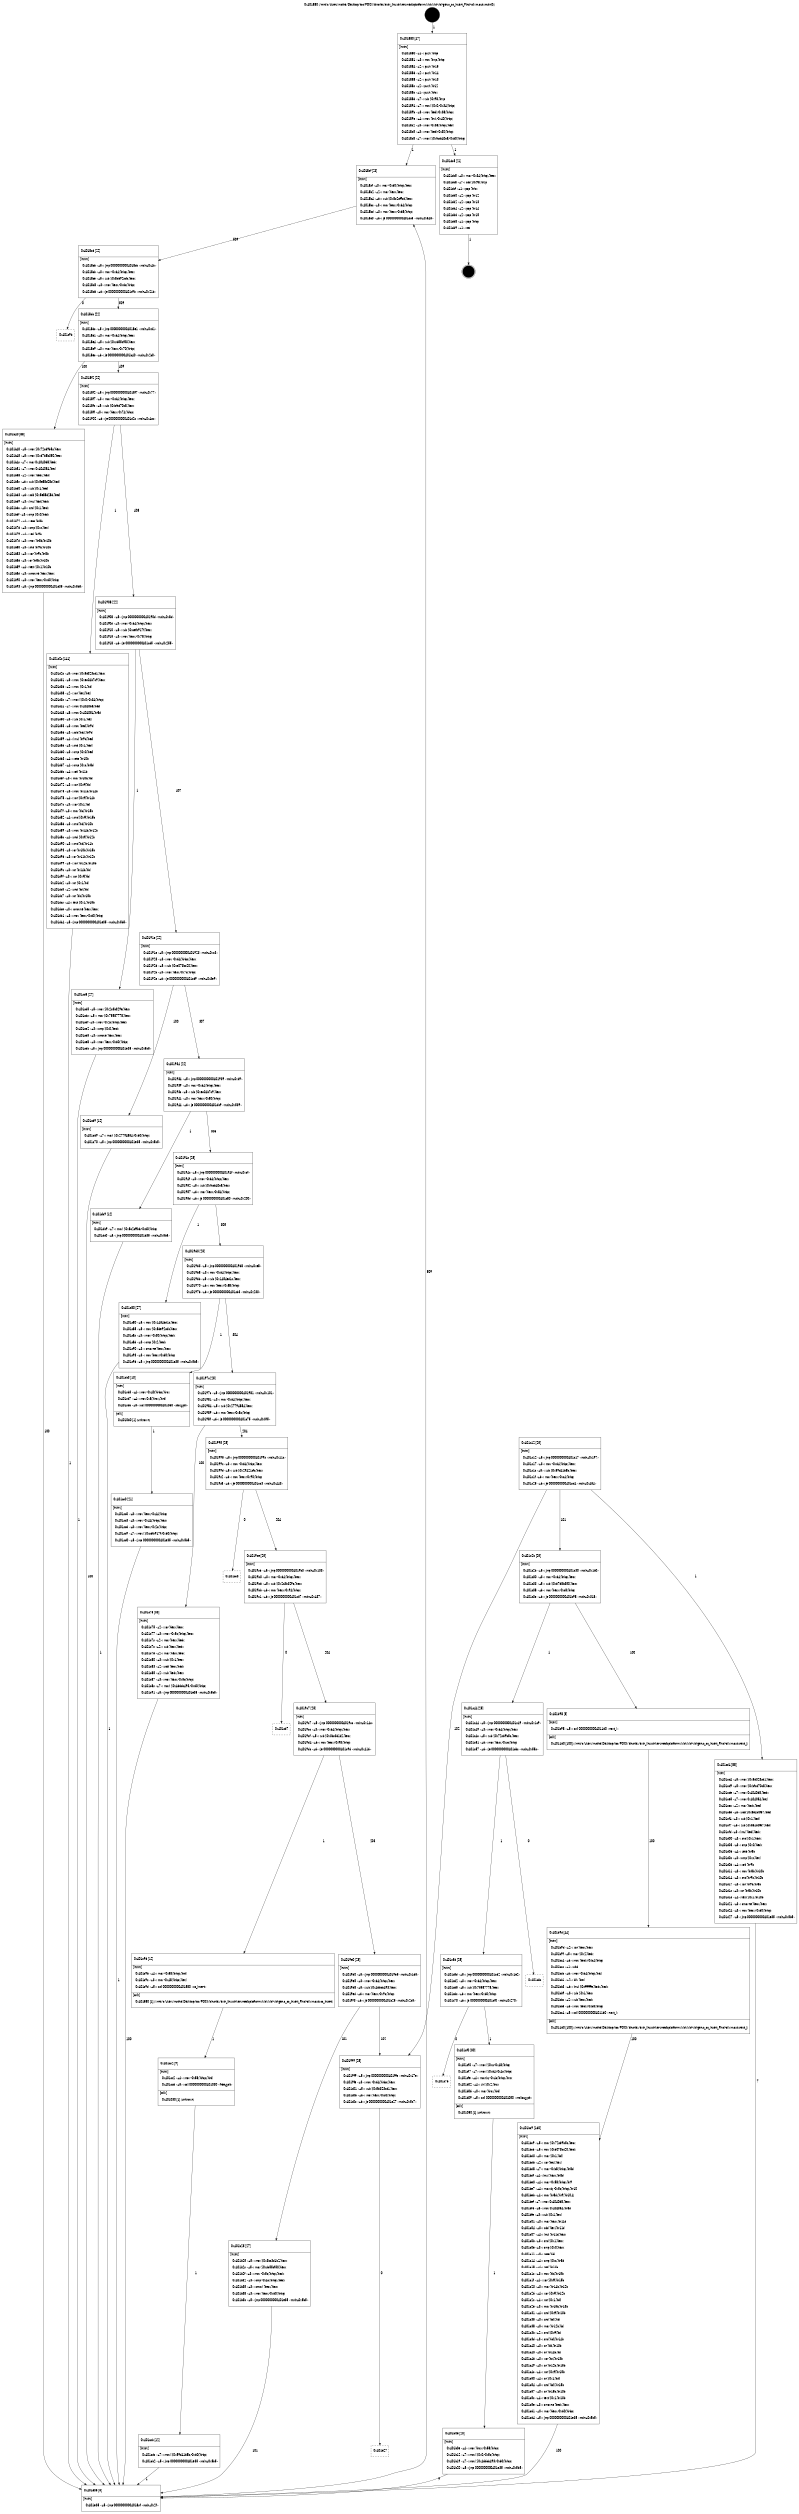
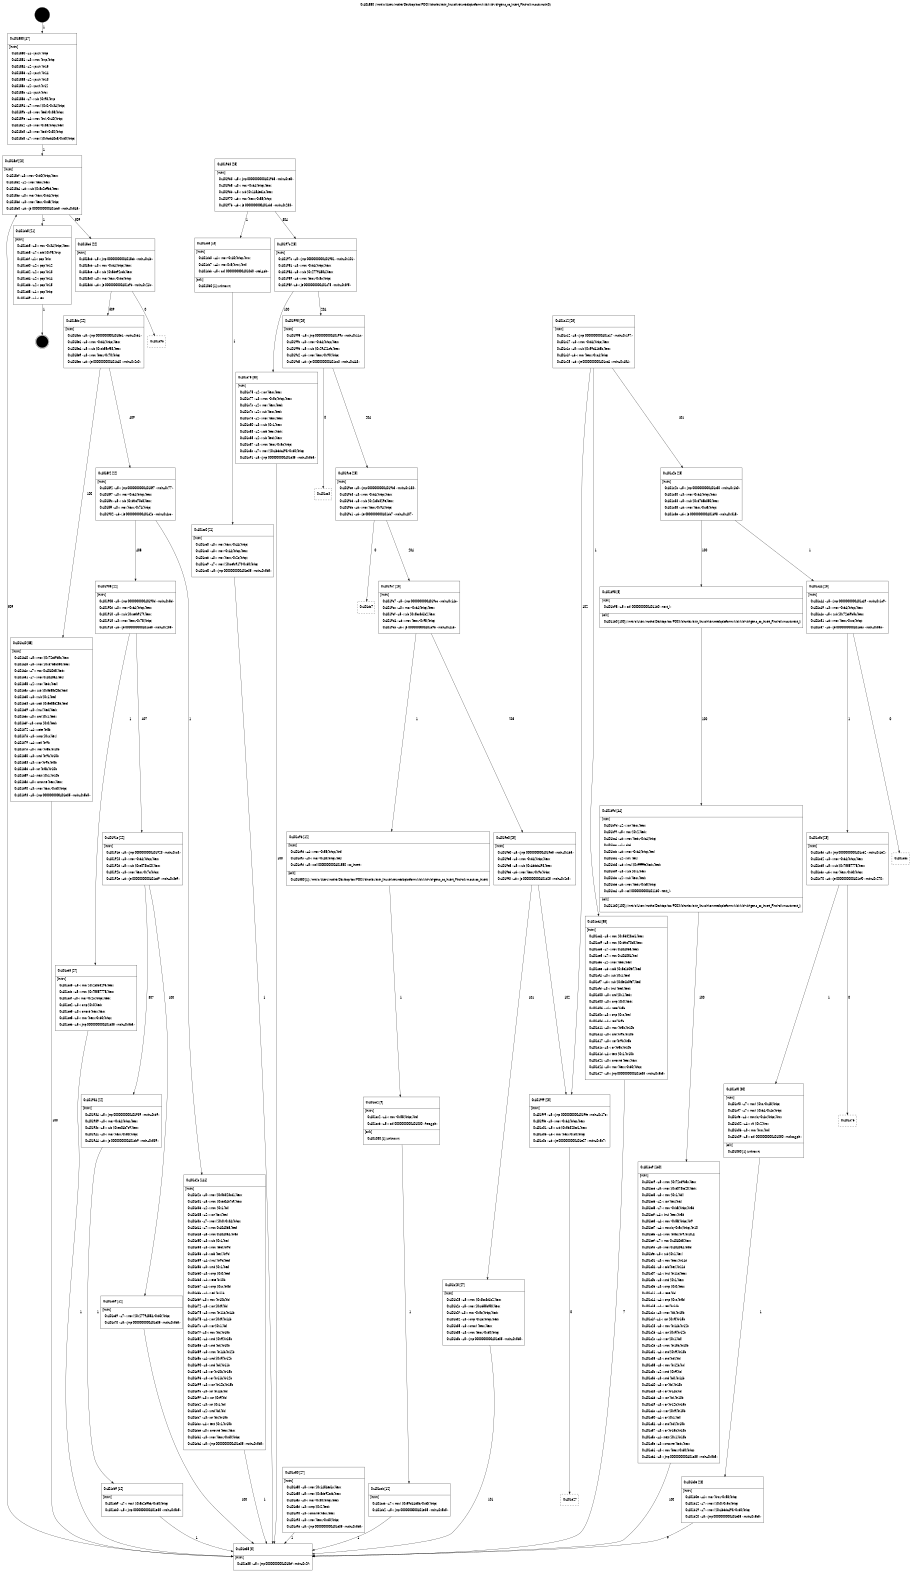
edge "0x401880 [47]" -> "0x401dc5 [21]": now "0x4018af [23]" -> "0x401dc5 [21]"
node "0x40194a [25]": removed
